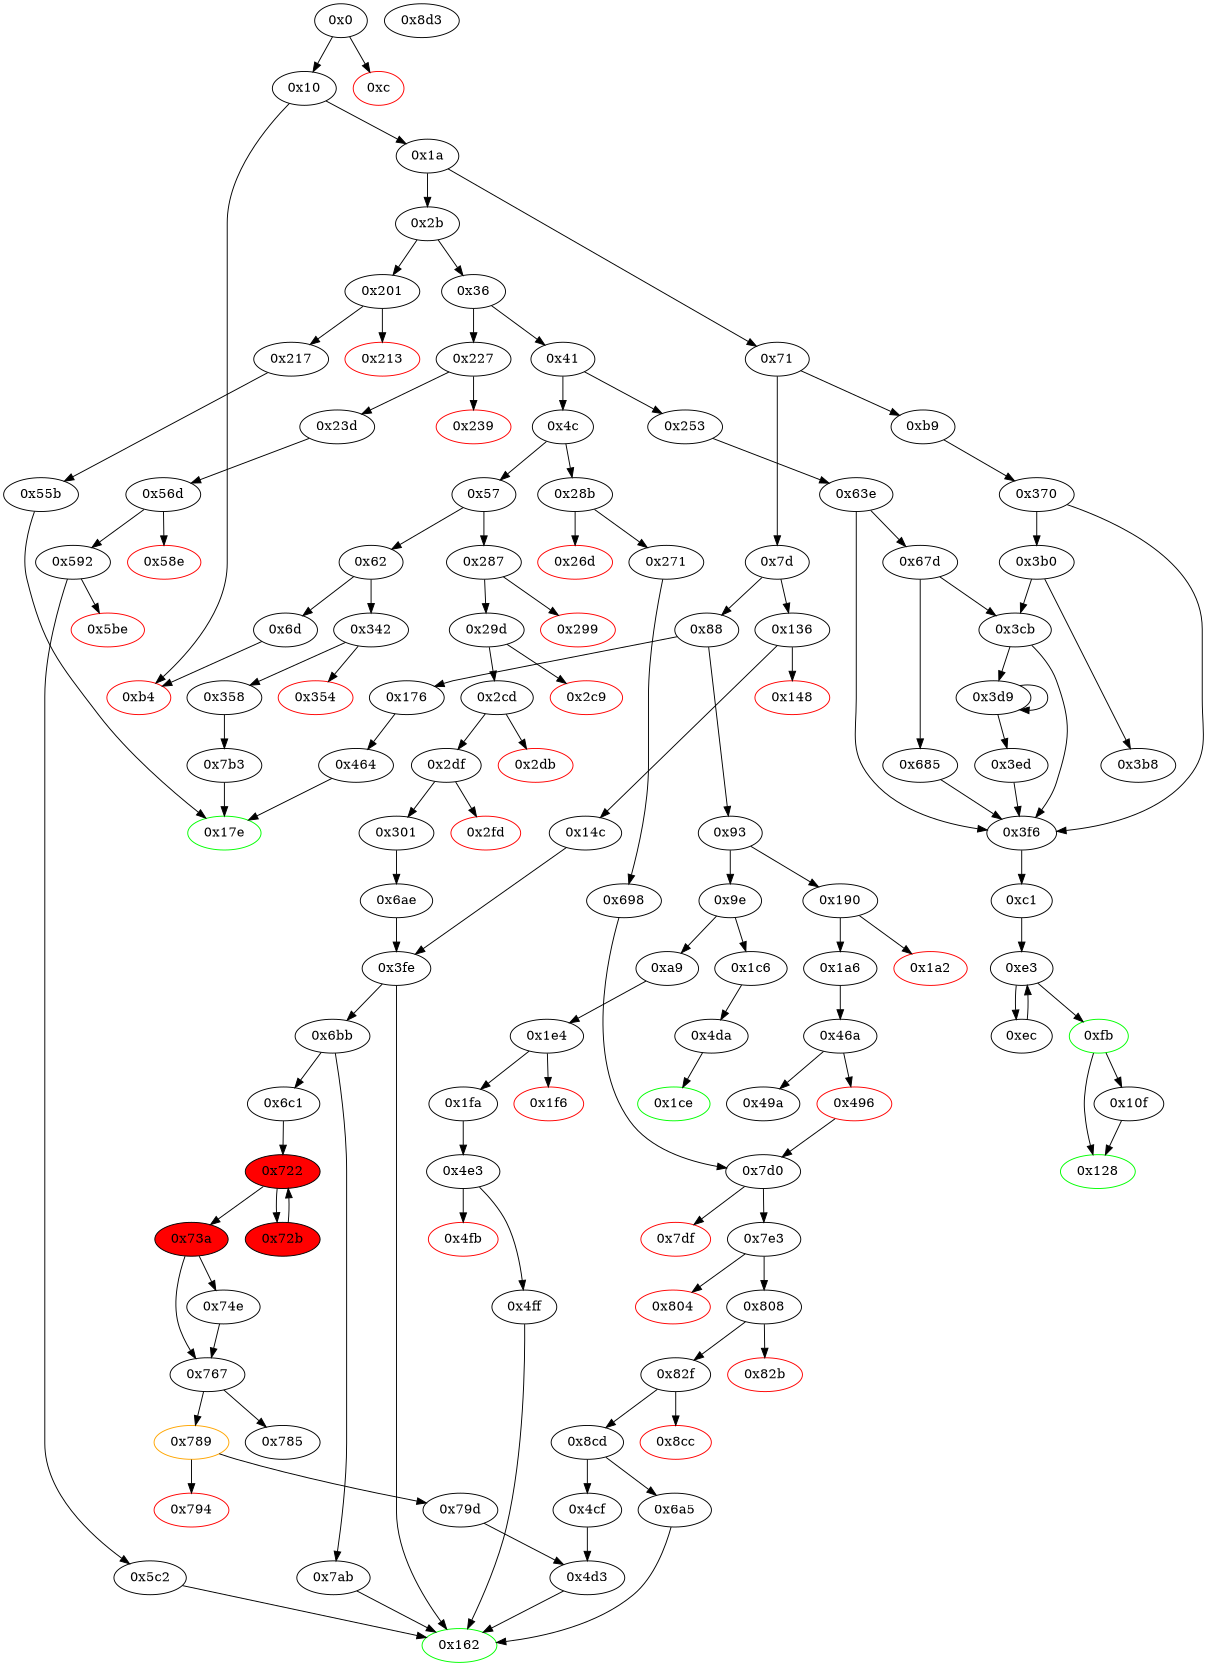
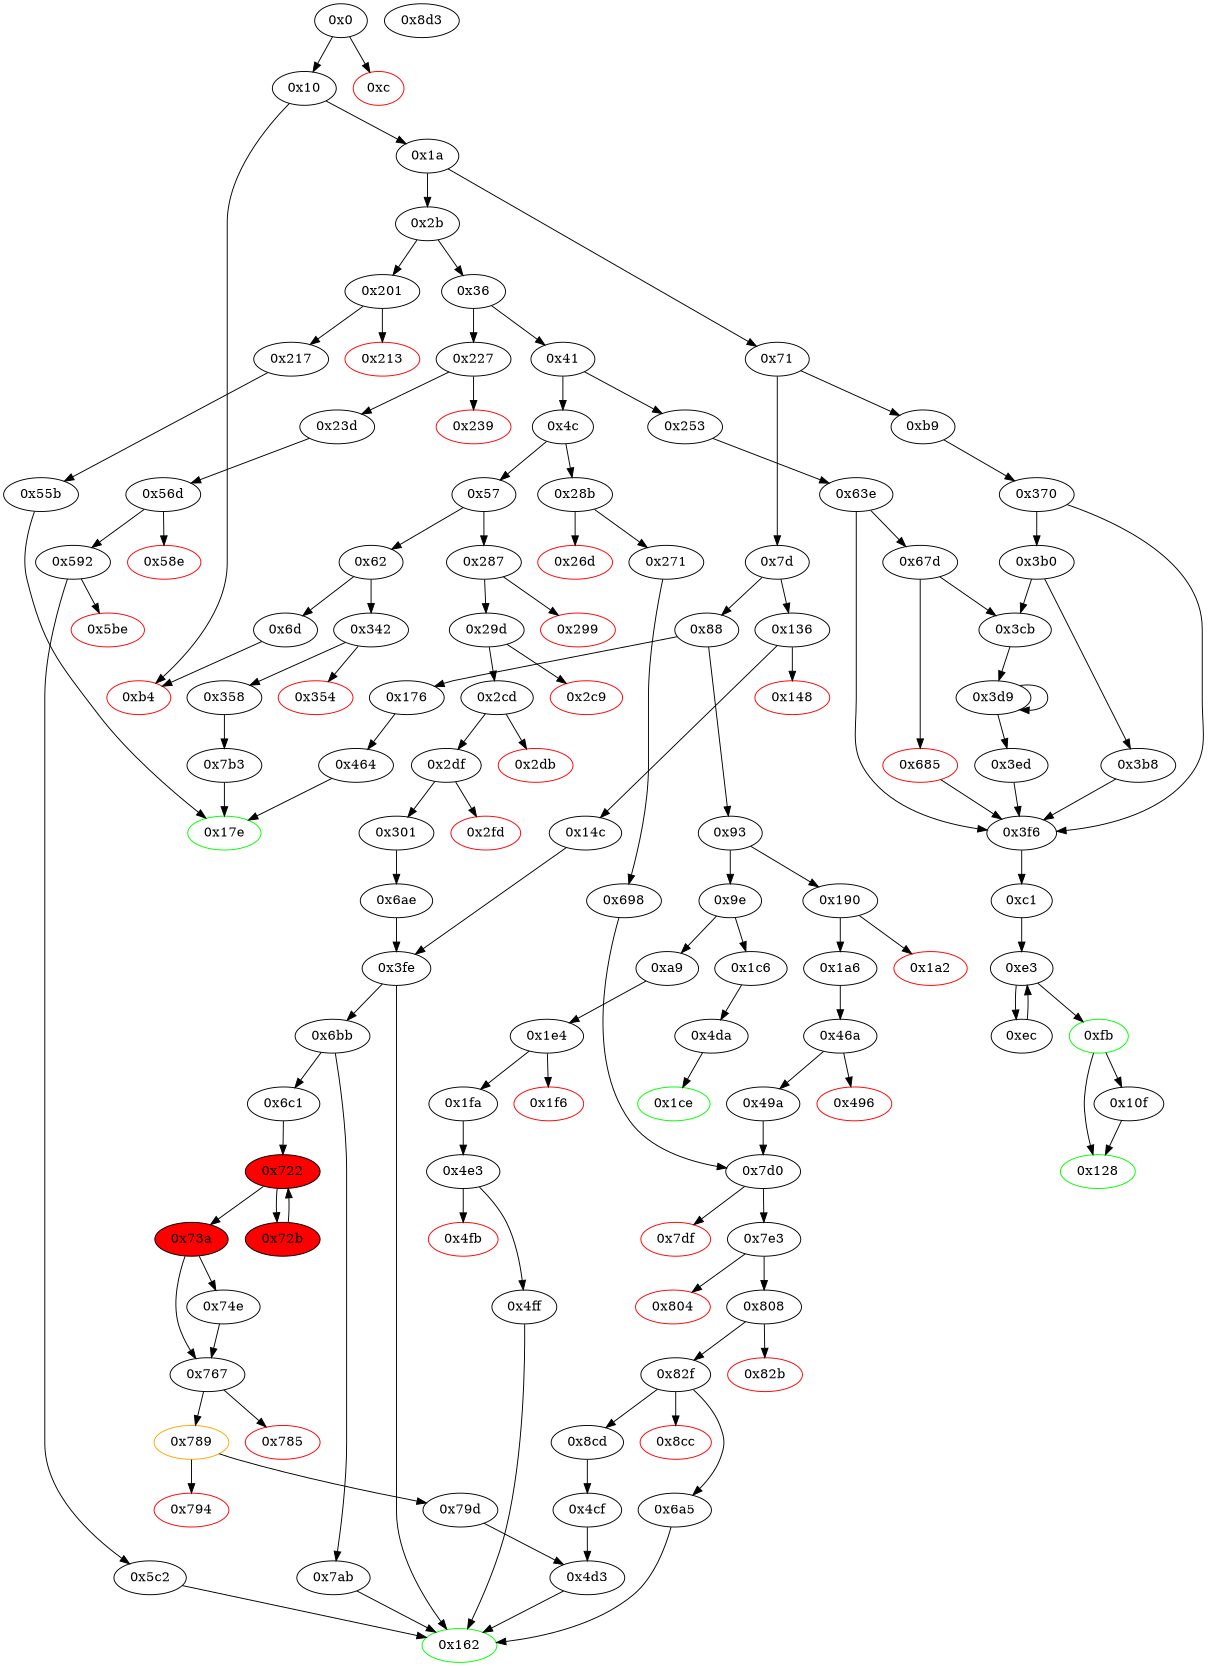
edge "0x3cb" -> "0x3f6": now "0x3b8" -> "0x3f6"
node "0x685": color black -> red
edge "0x496" -> "0x7d0": now "0x49a" -> "0x7d0"
node "0x785": color black -> red
edge "0x8cd" -> "0x6a5": now "0x82f" -> "0x6a5"
